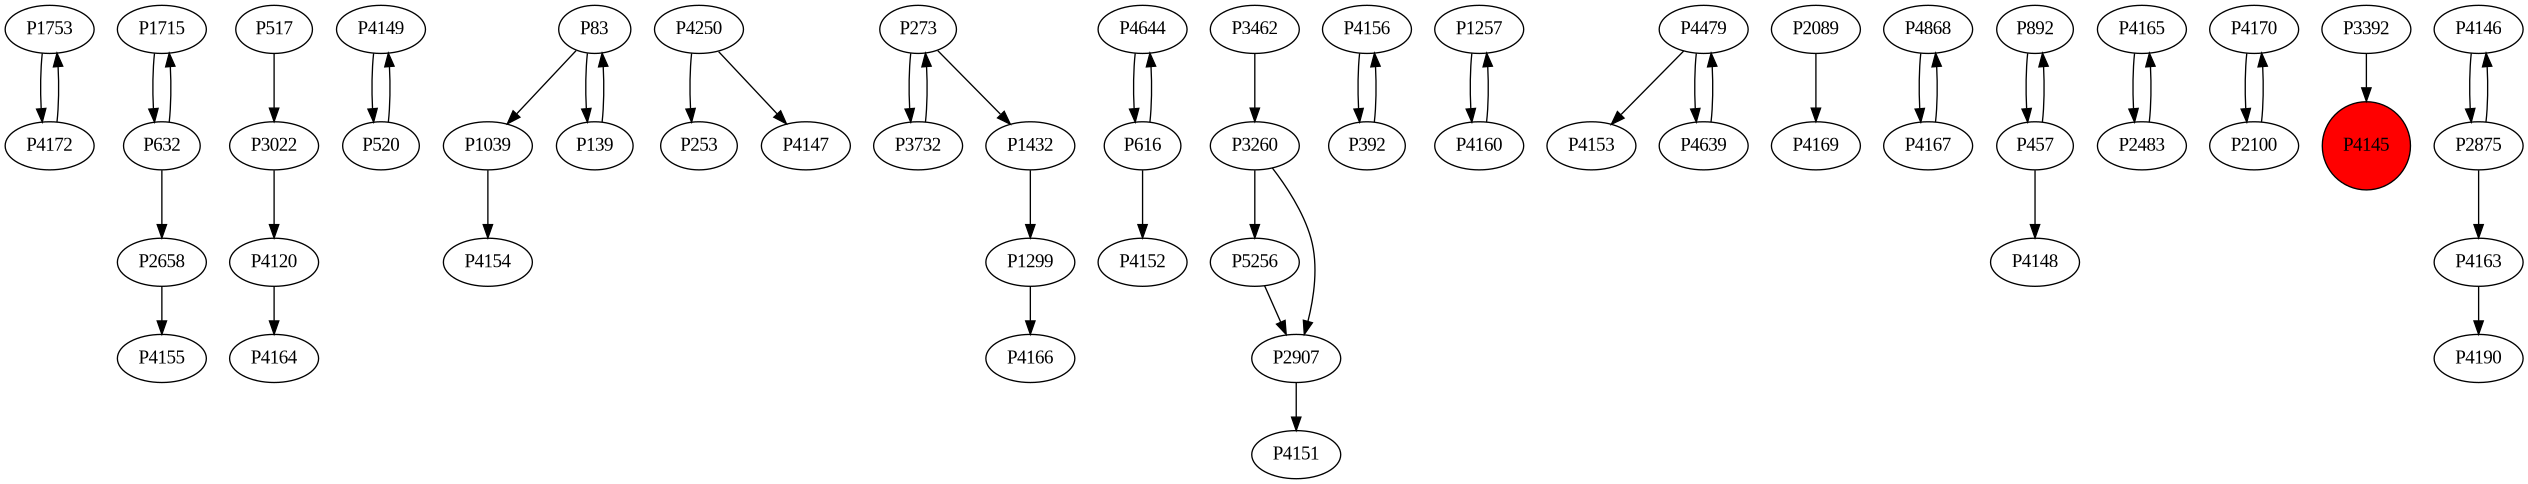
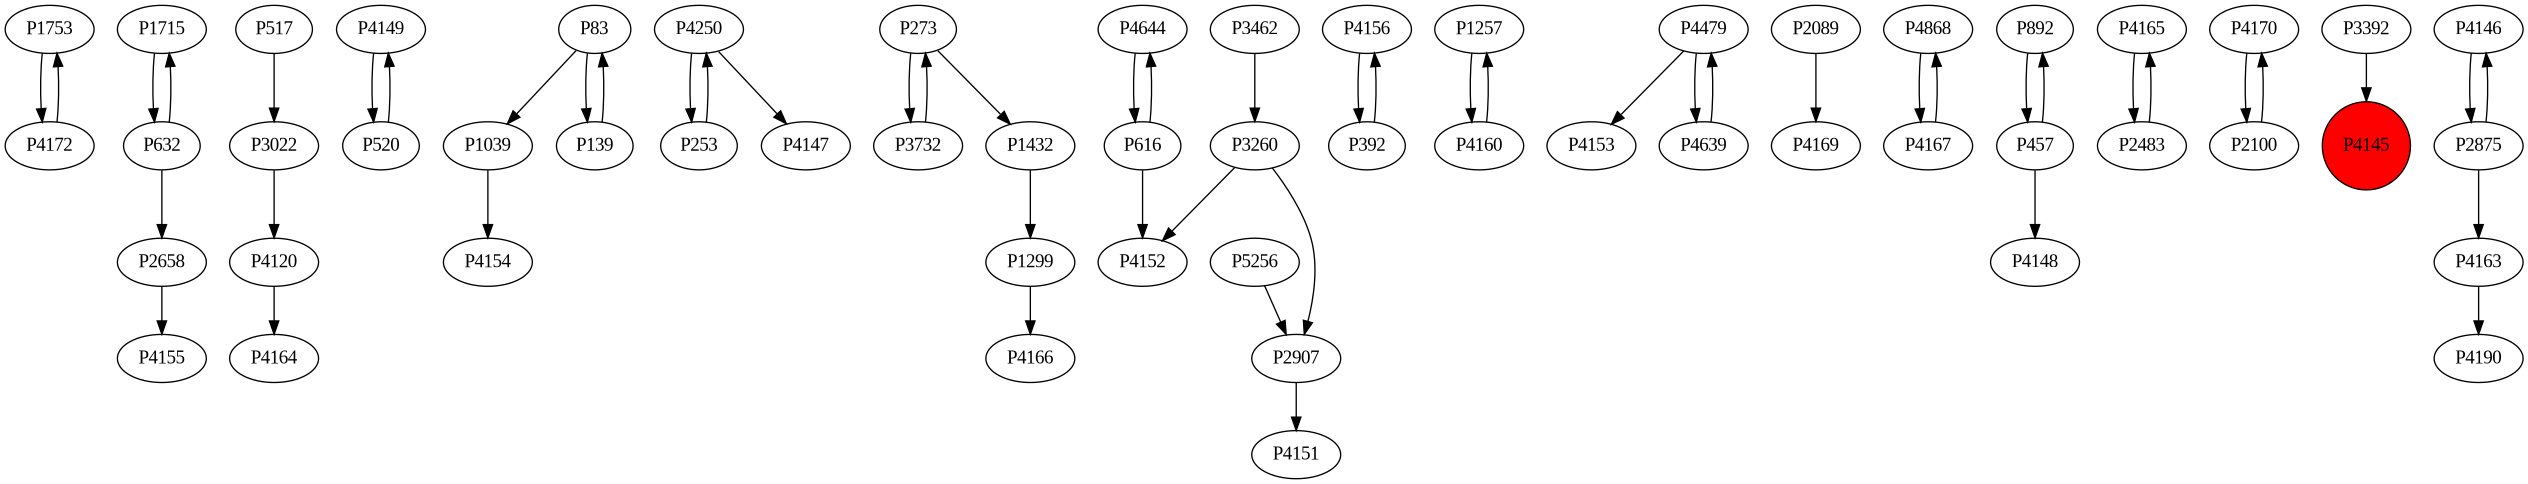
edge "P253" -> "P4250": added
edge "P3260" -> "P5256": now "P3260" -> "P4152"
